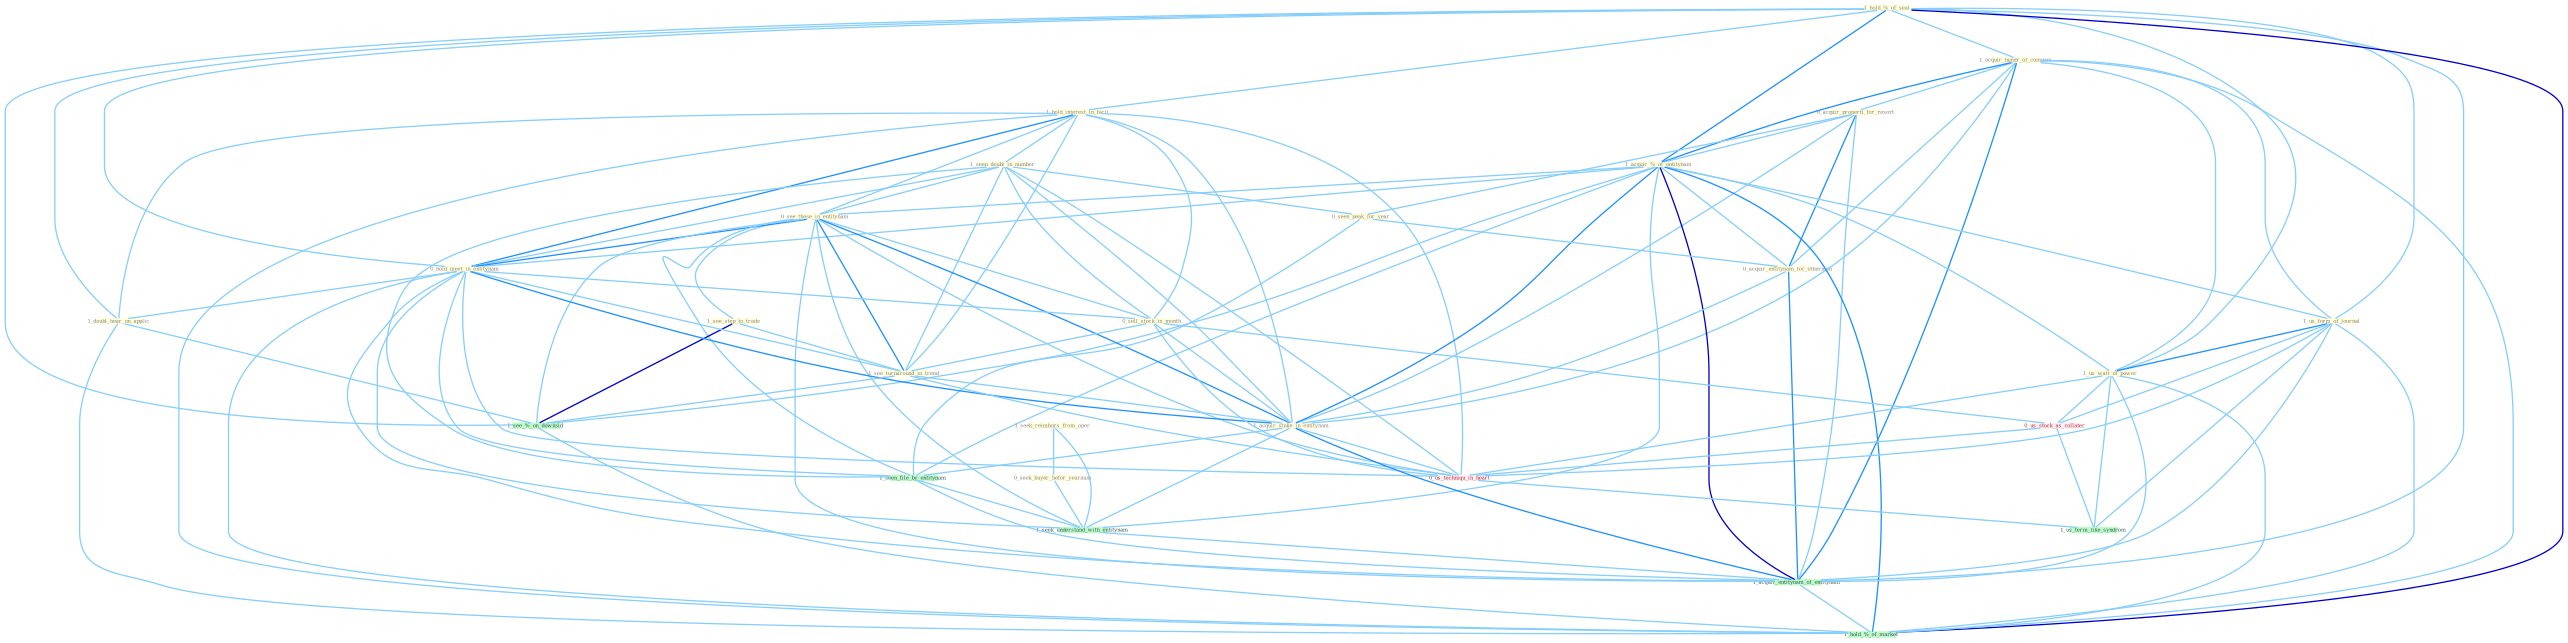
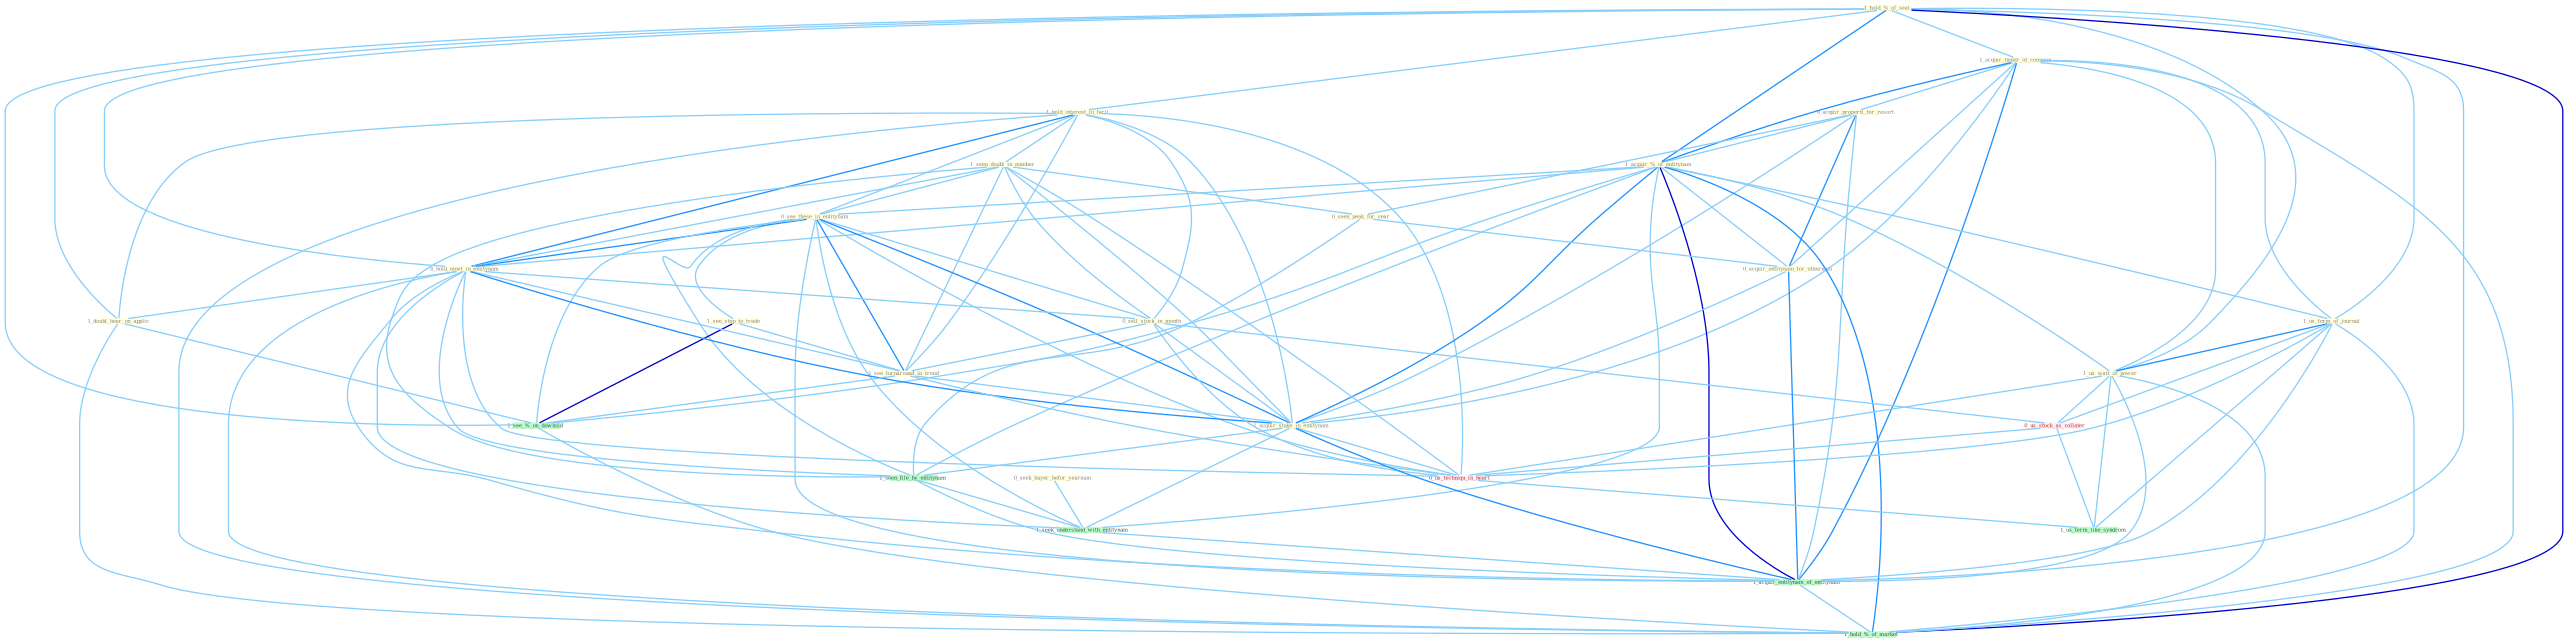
node "1_seek_reimburs_from_oper": removed
